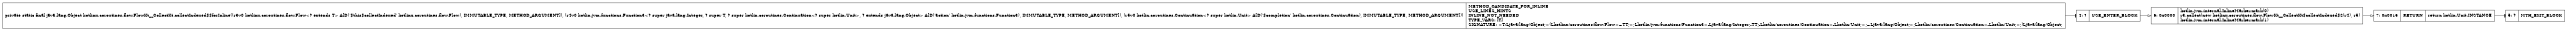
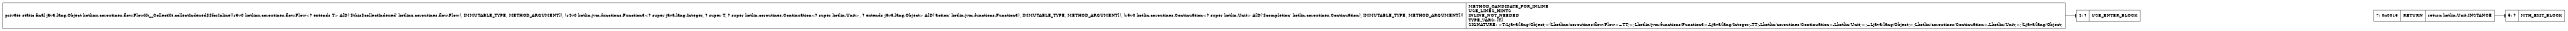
node "6: 0x0000": removed
